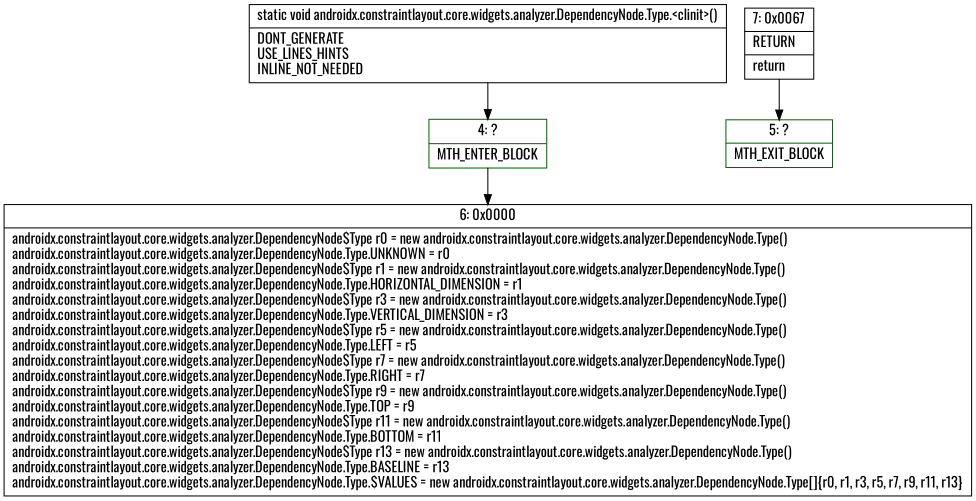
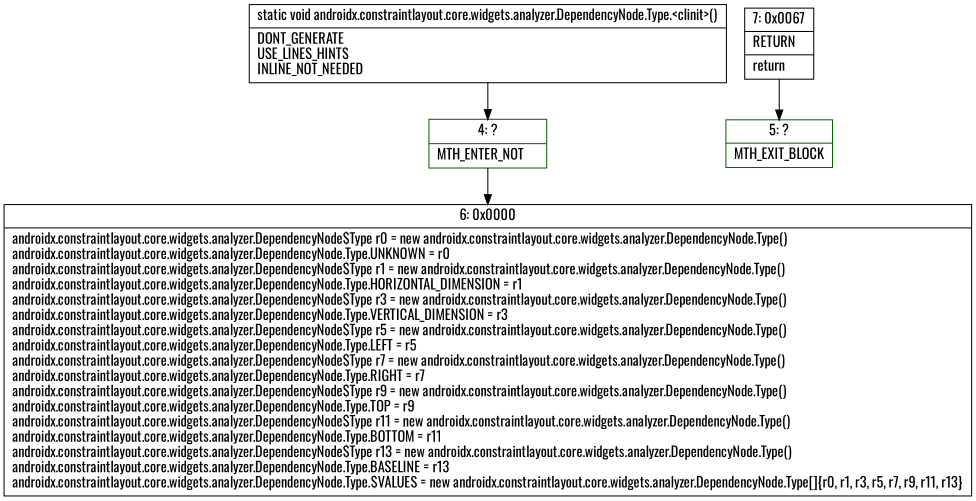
node "4: ?": text "MTH_ENTER_BLOCK" -> "MTH_ENTER_NOT"
